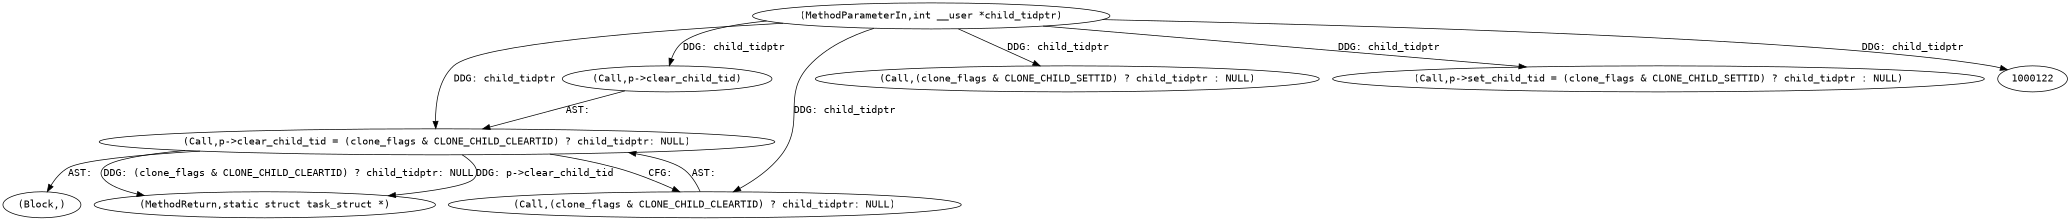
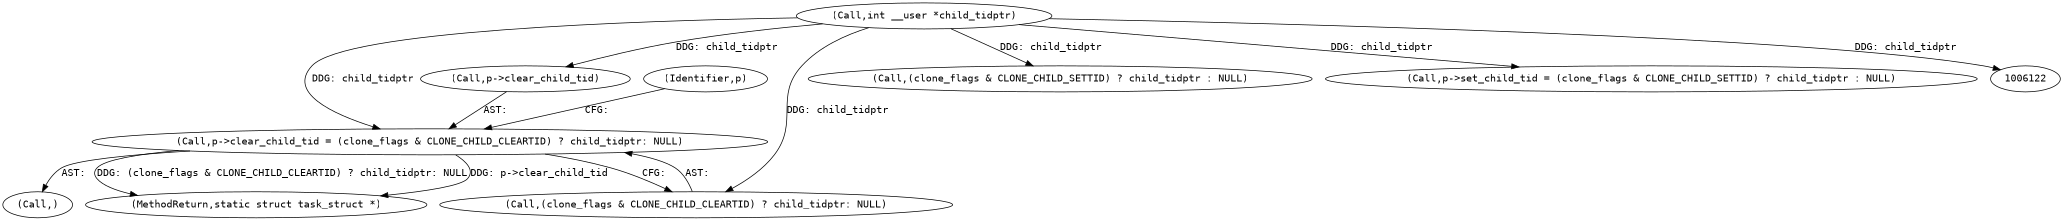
node "(MethodParameterIn,int __user *child_tidptr)": label "(MethodParameterIn,int __user *child_tidptr)" -> "(Call,int __user *child_tidptr)"
node "(Identifier,p)": added
node "1000122": label "1000122" -> "1006122"
node "(Block,)": label "(Block,)" -> "(Call,)"
